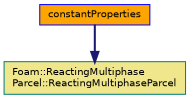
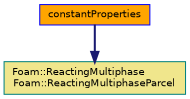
node "Foam::ReactingMultiphase Parcel::ReactingMultiphaseParcel": label "Foam::ReactingMultiphase Parcel::ReactingMultiphaseParcel" -> "Foam::ReactingMultiphase Foam::ReactingMultiphaseParcel"
